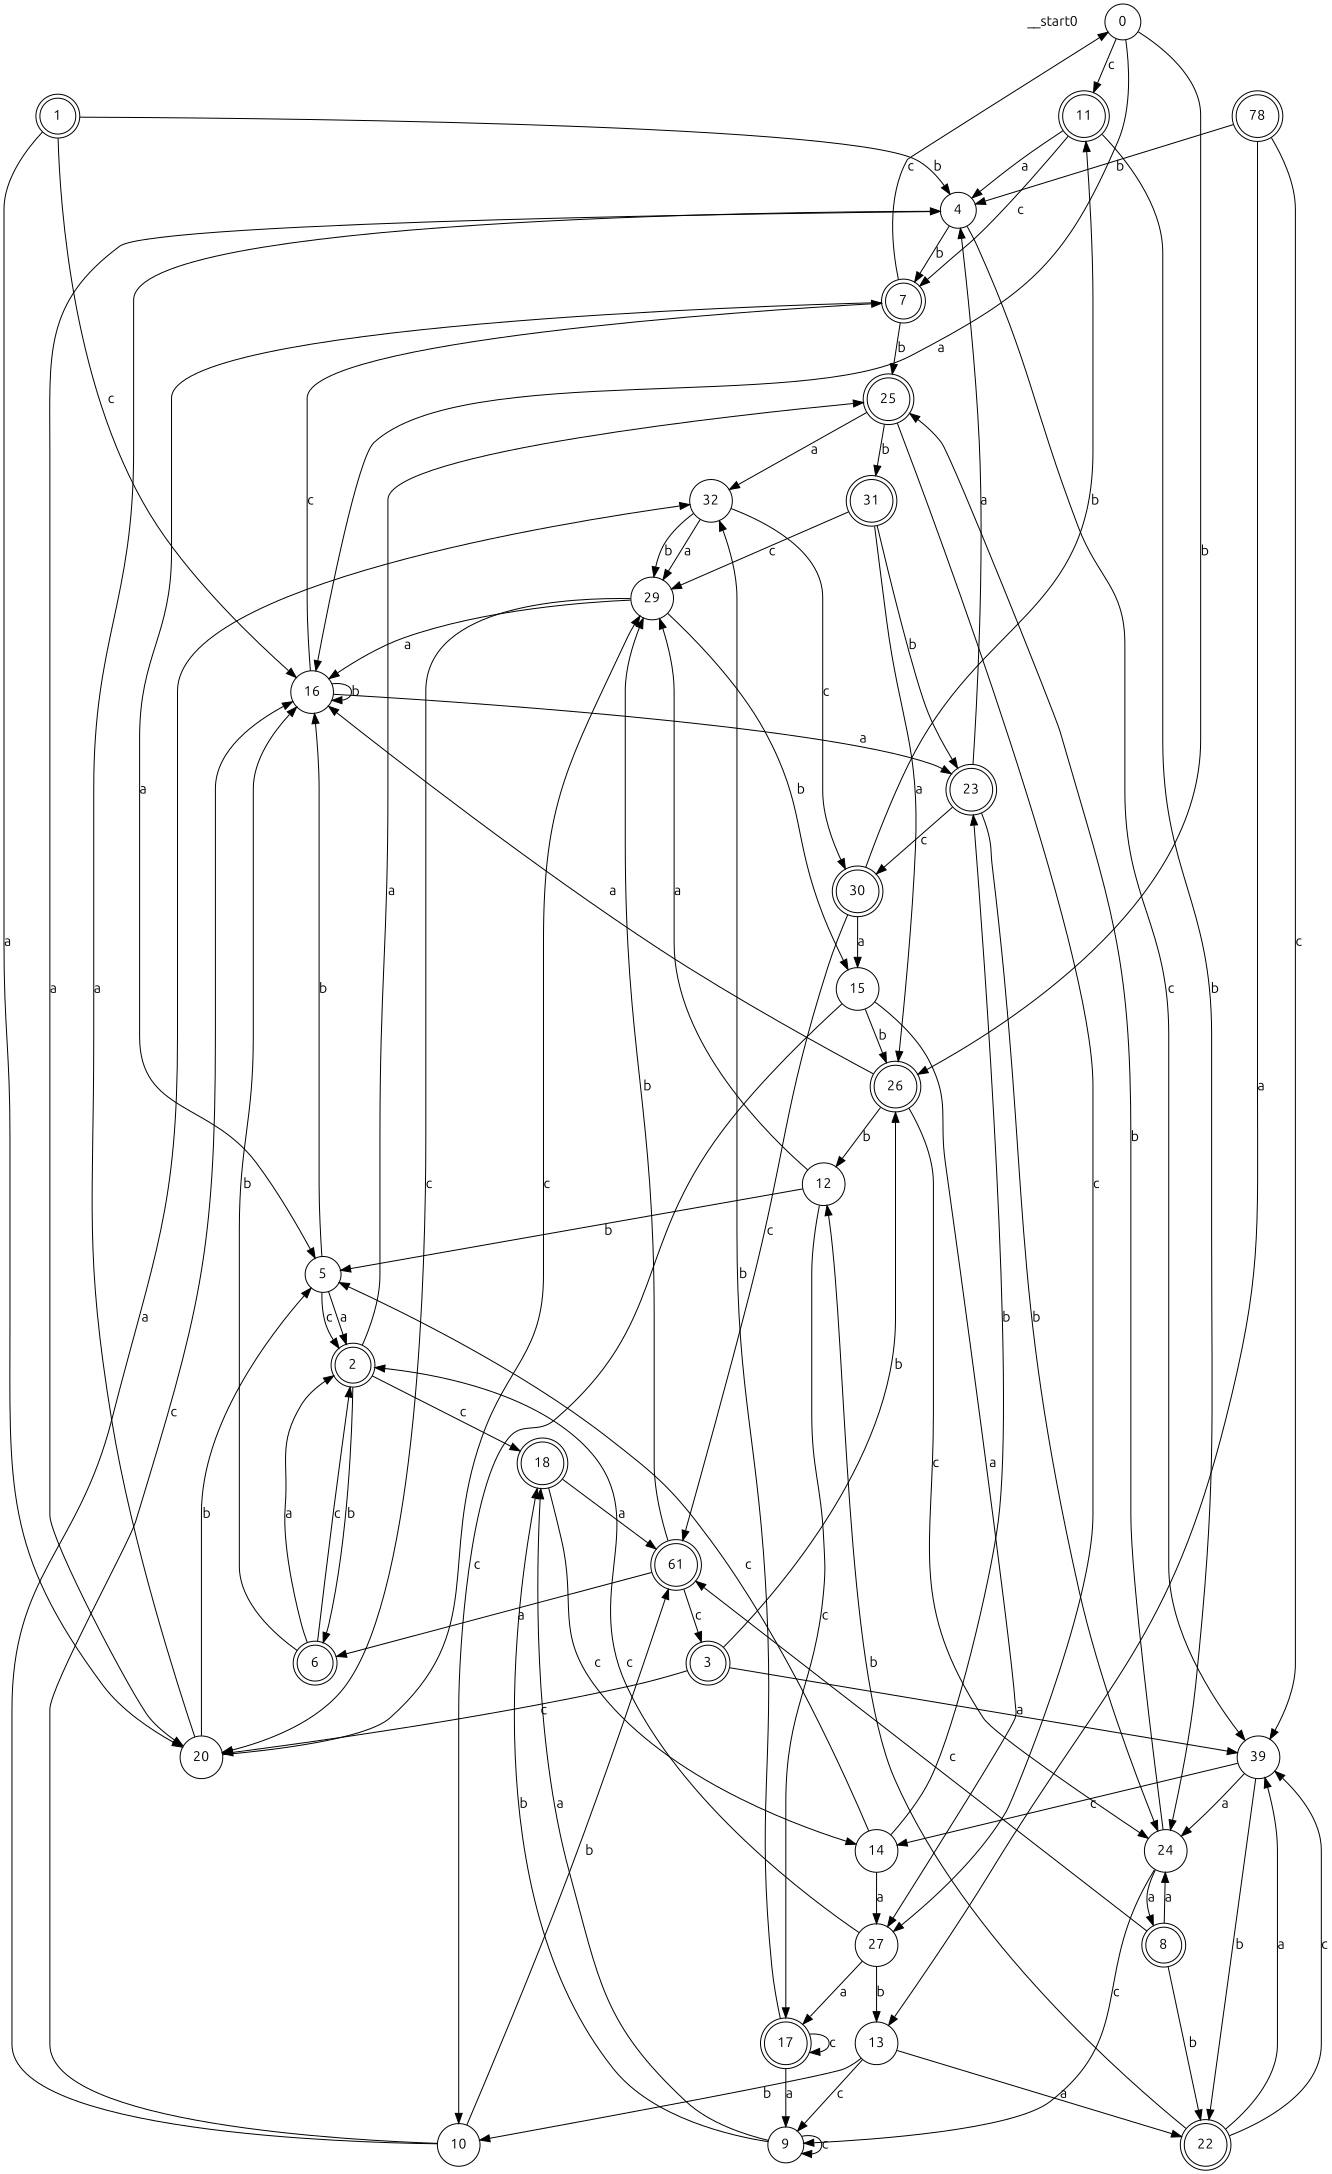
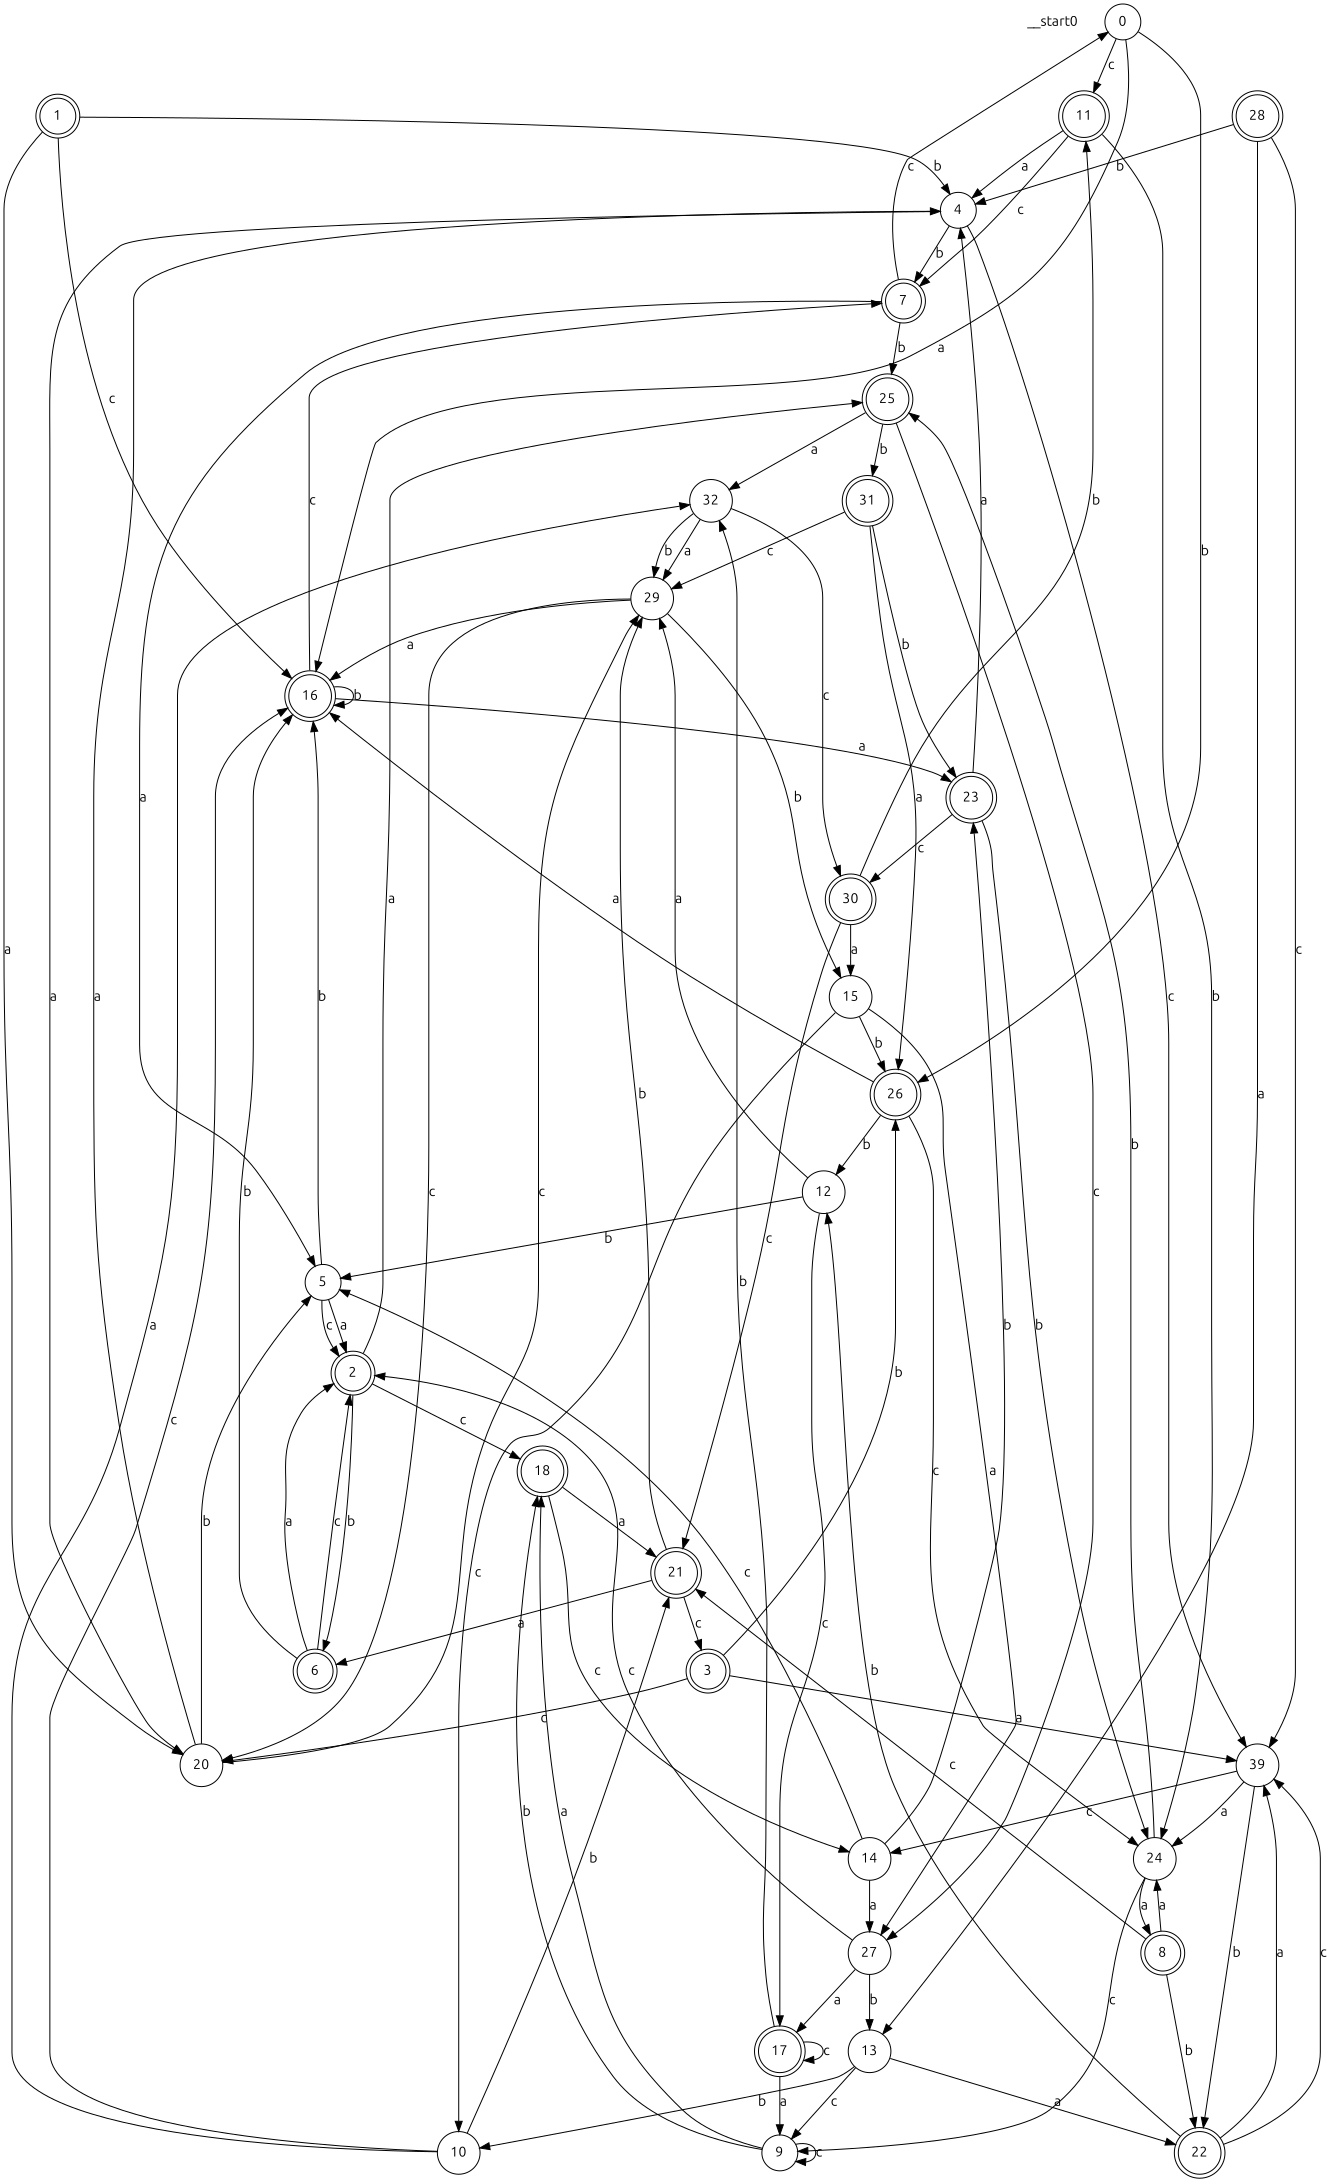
node "78": label "78" -> "28"
node "16": shape circle -> doublecircle
node "61": label "61" -> "21"
